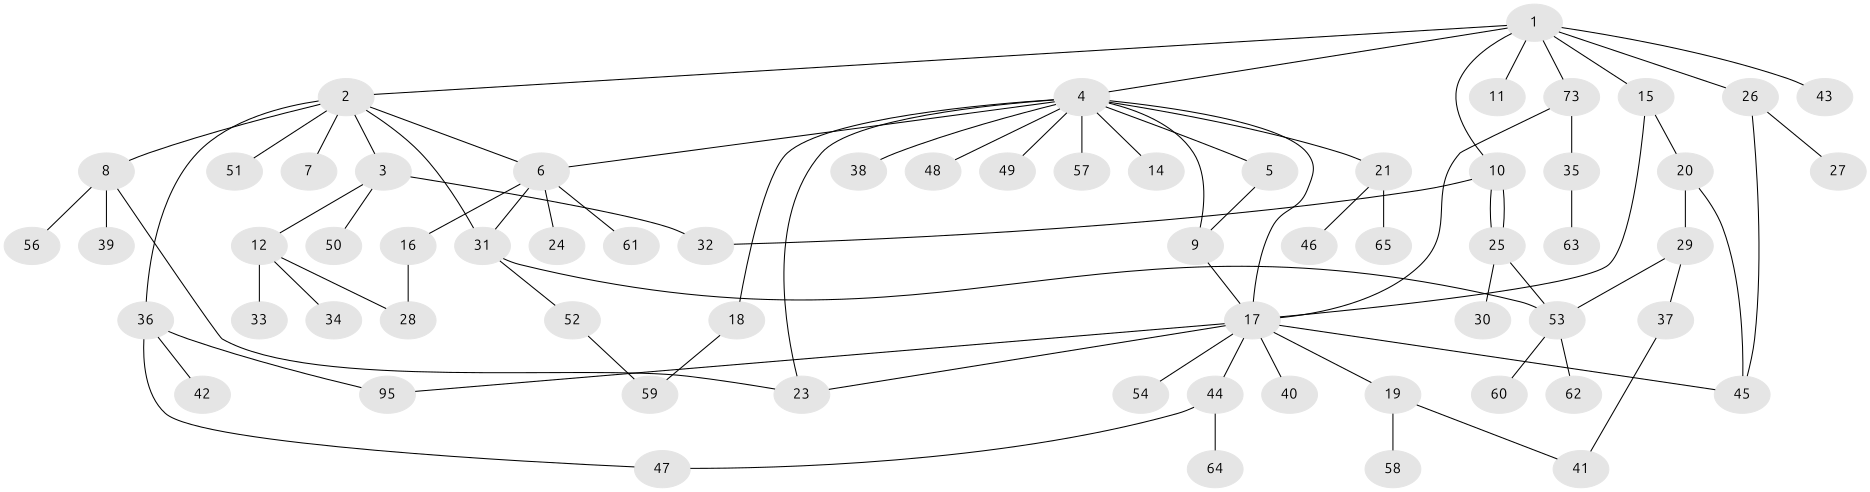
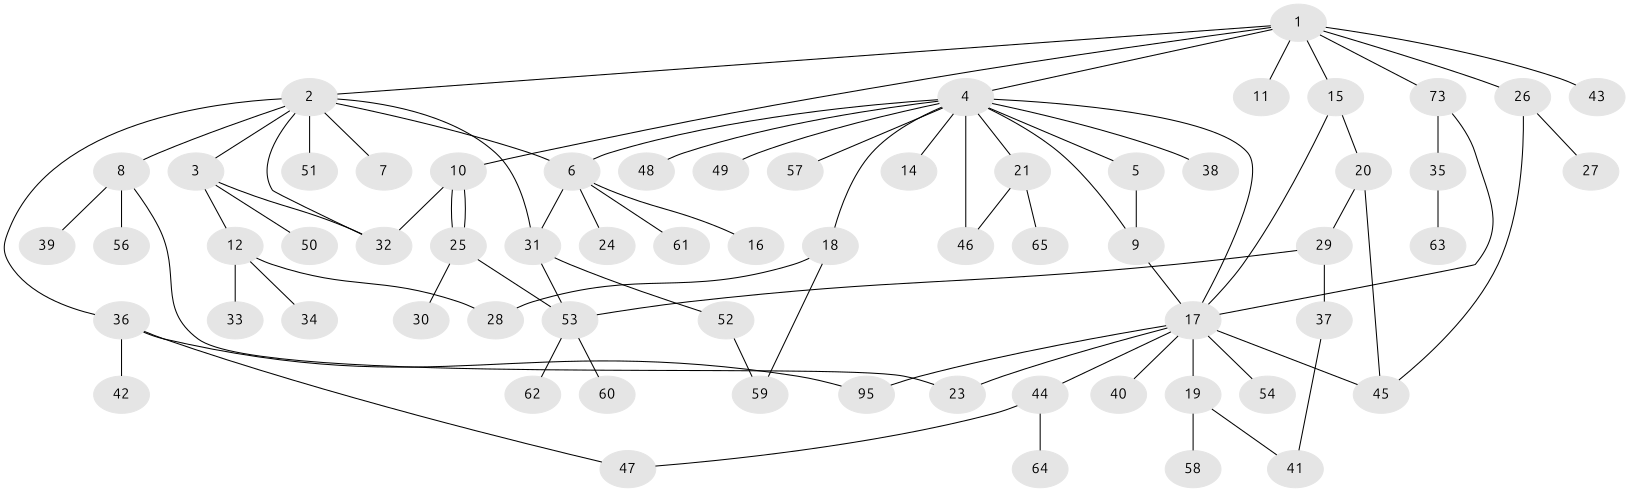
edge "4" -- "23": now "4" -- "46"
edge "2" -- "32": added
edge "16" -- "28": now "18" -- "28"
